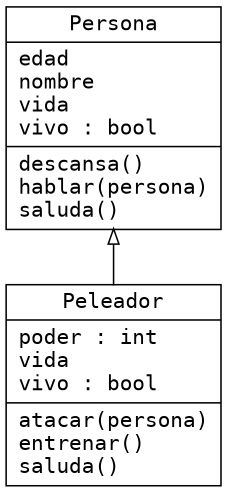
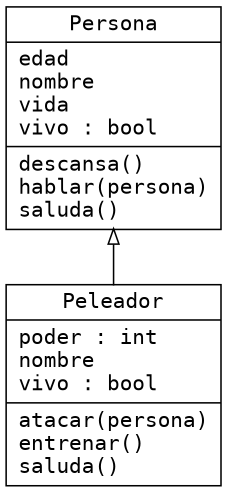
node "Peleador": text "vida" -> "nombre"
